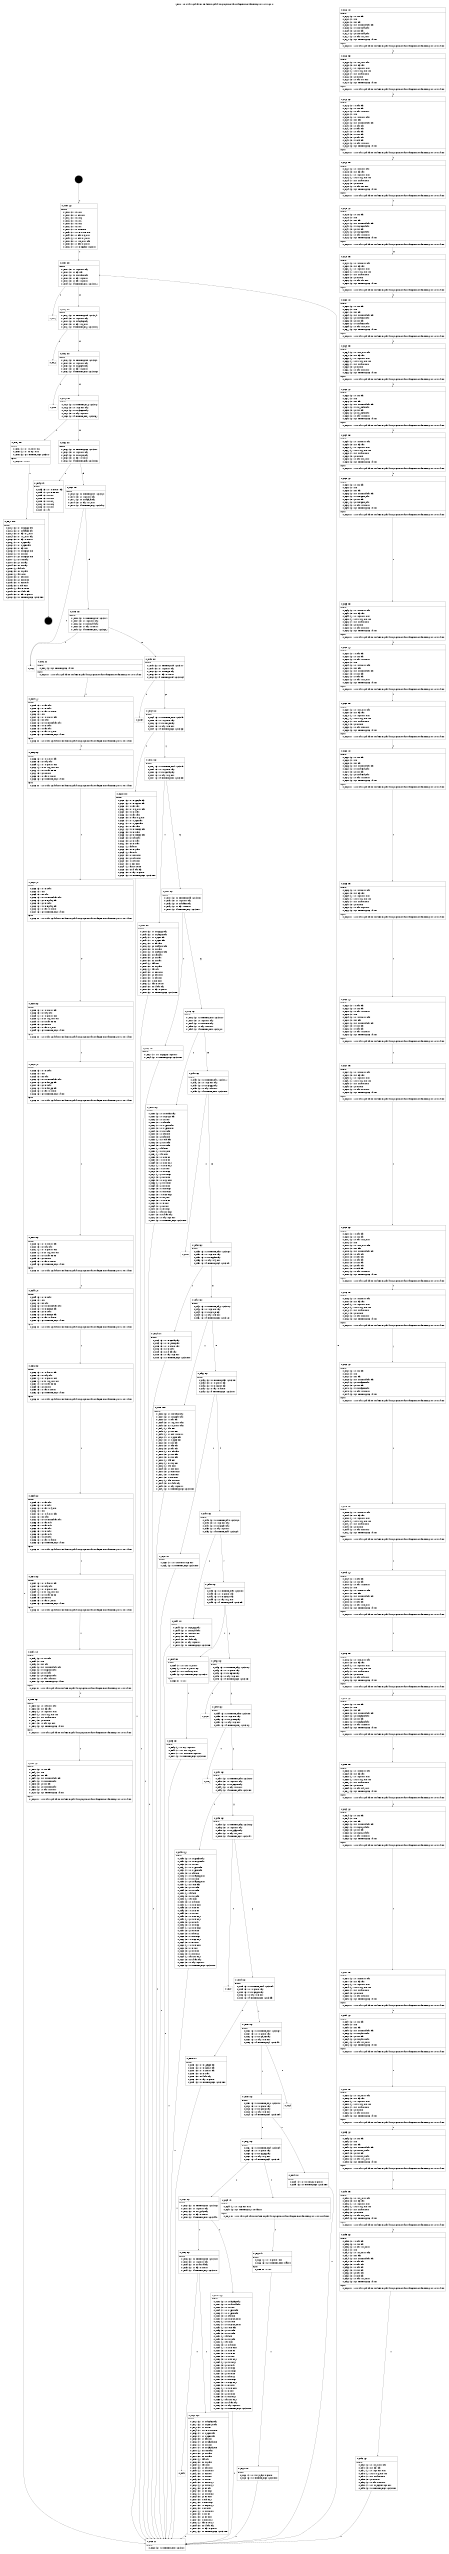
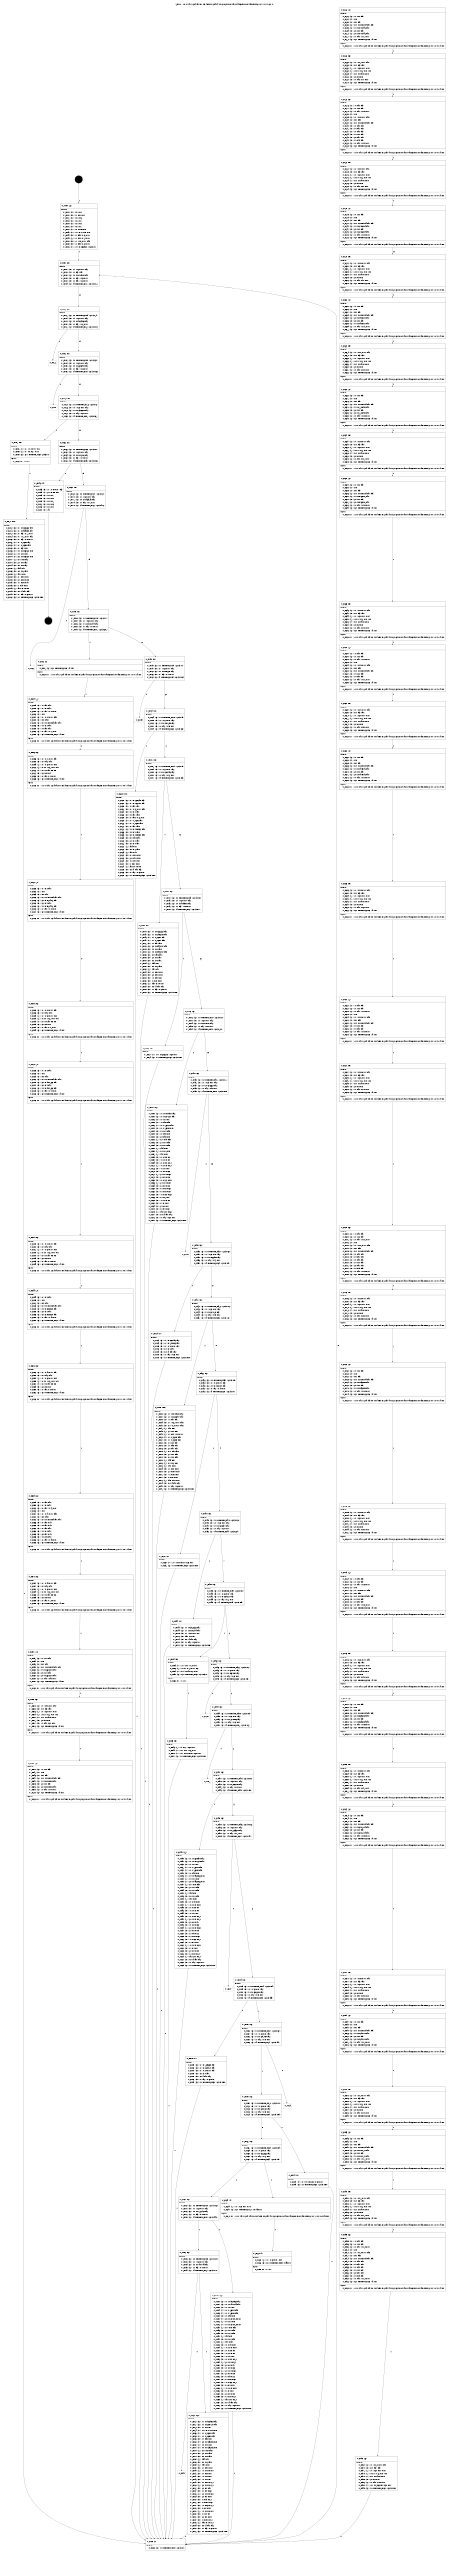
node "0x402d14": removed
edge "0x401d82 [22]" -> "0x402ba6": now "0x401d82 [22]" -> "0x402204 [5]"
node "0x402aab [12]": removed
